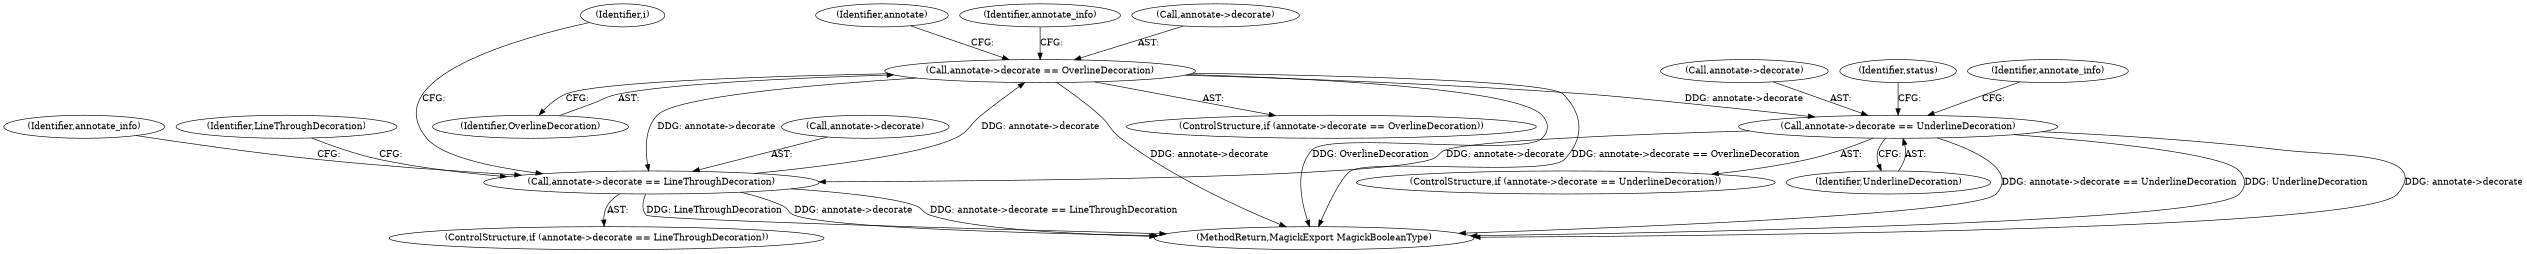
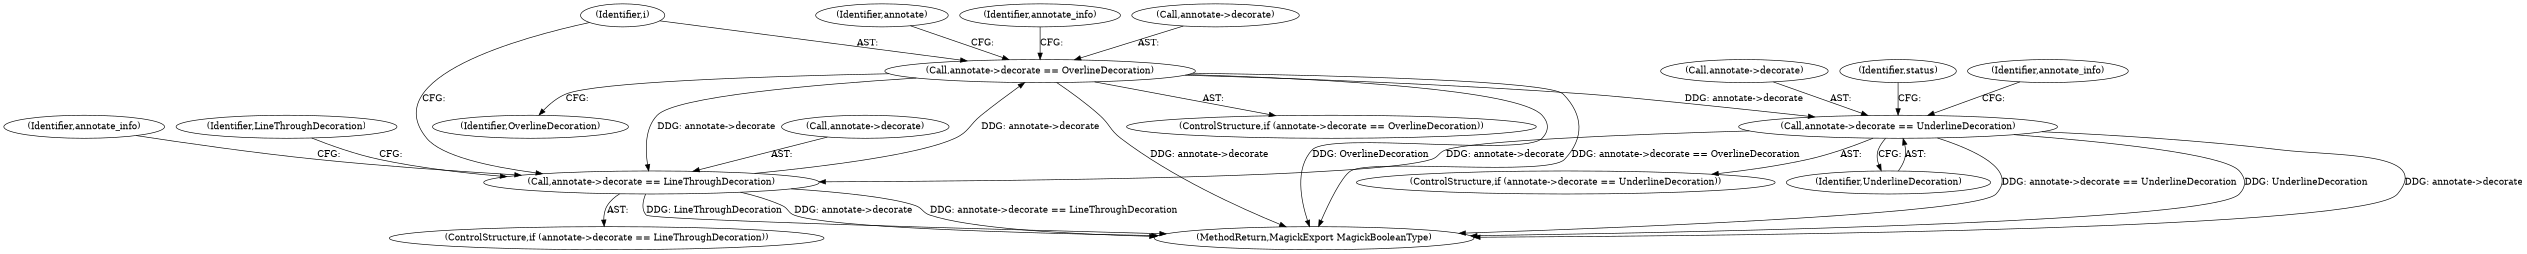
edge "(Identifier,OverlineDecoration)" -> "(Call,annotate->decorate == OverlineDecoration)": now "(Identifier,i)" -> "(Call,annotate->decorate == OverlineDecoration)"
